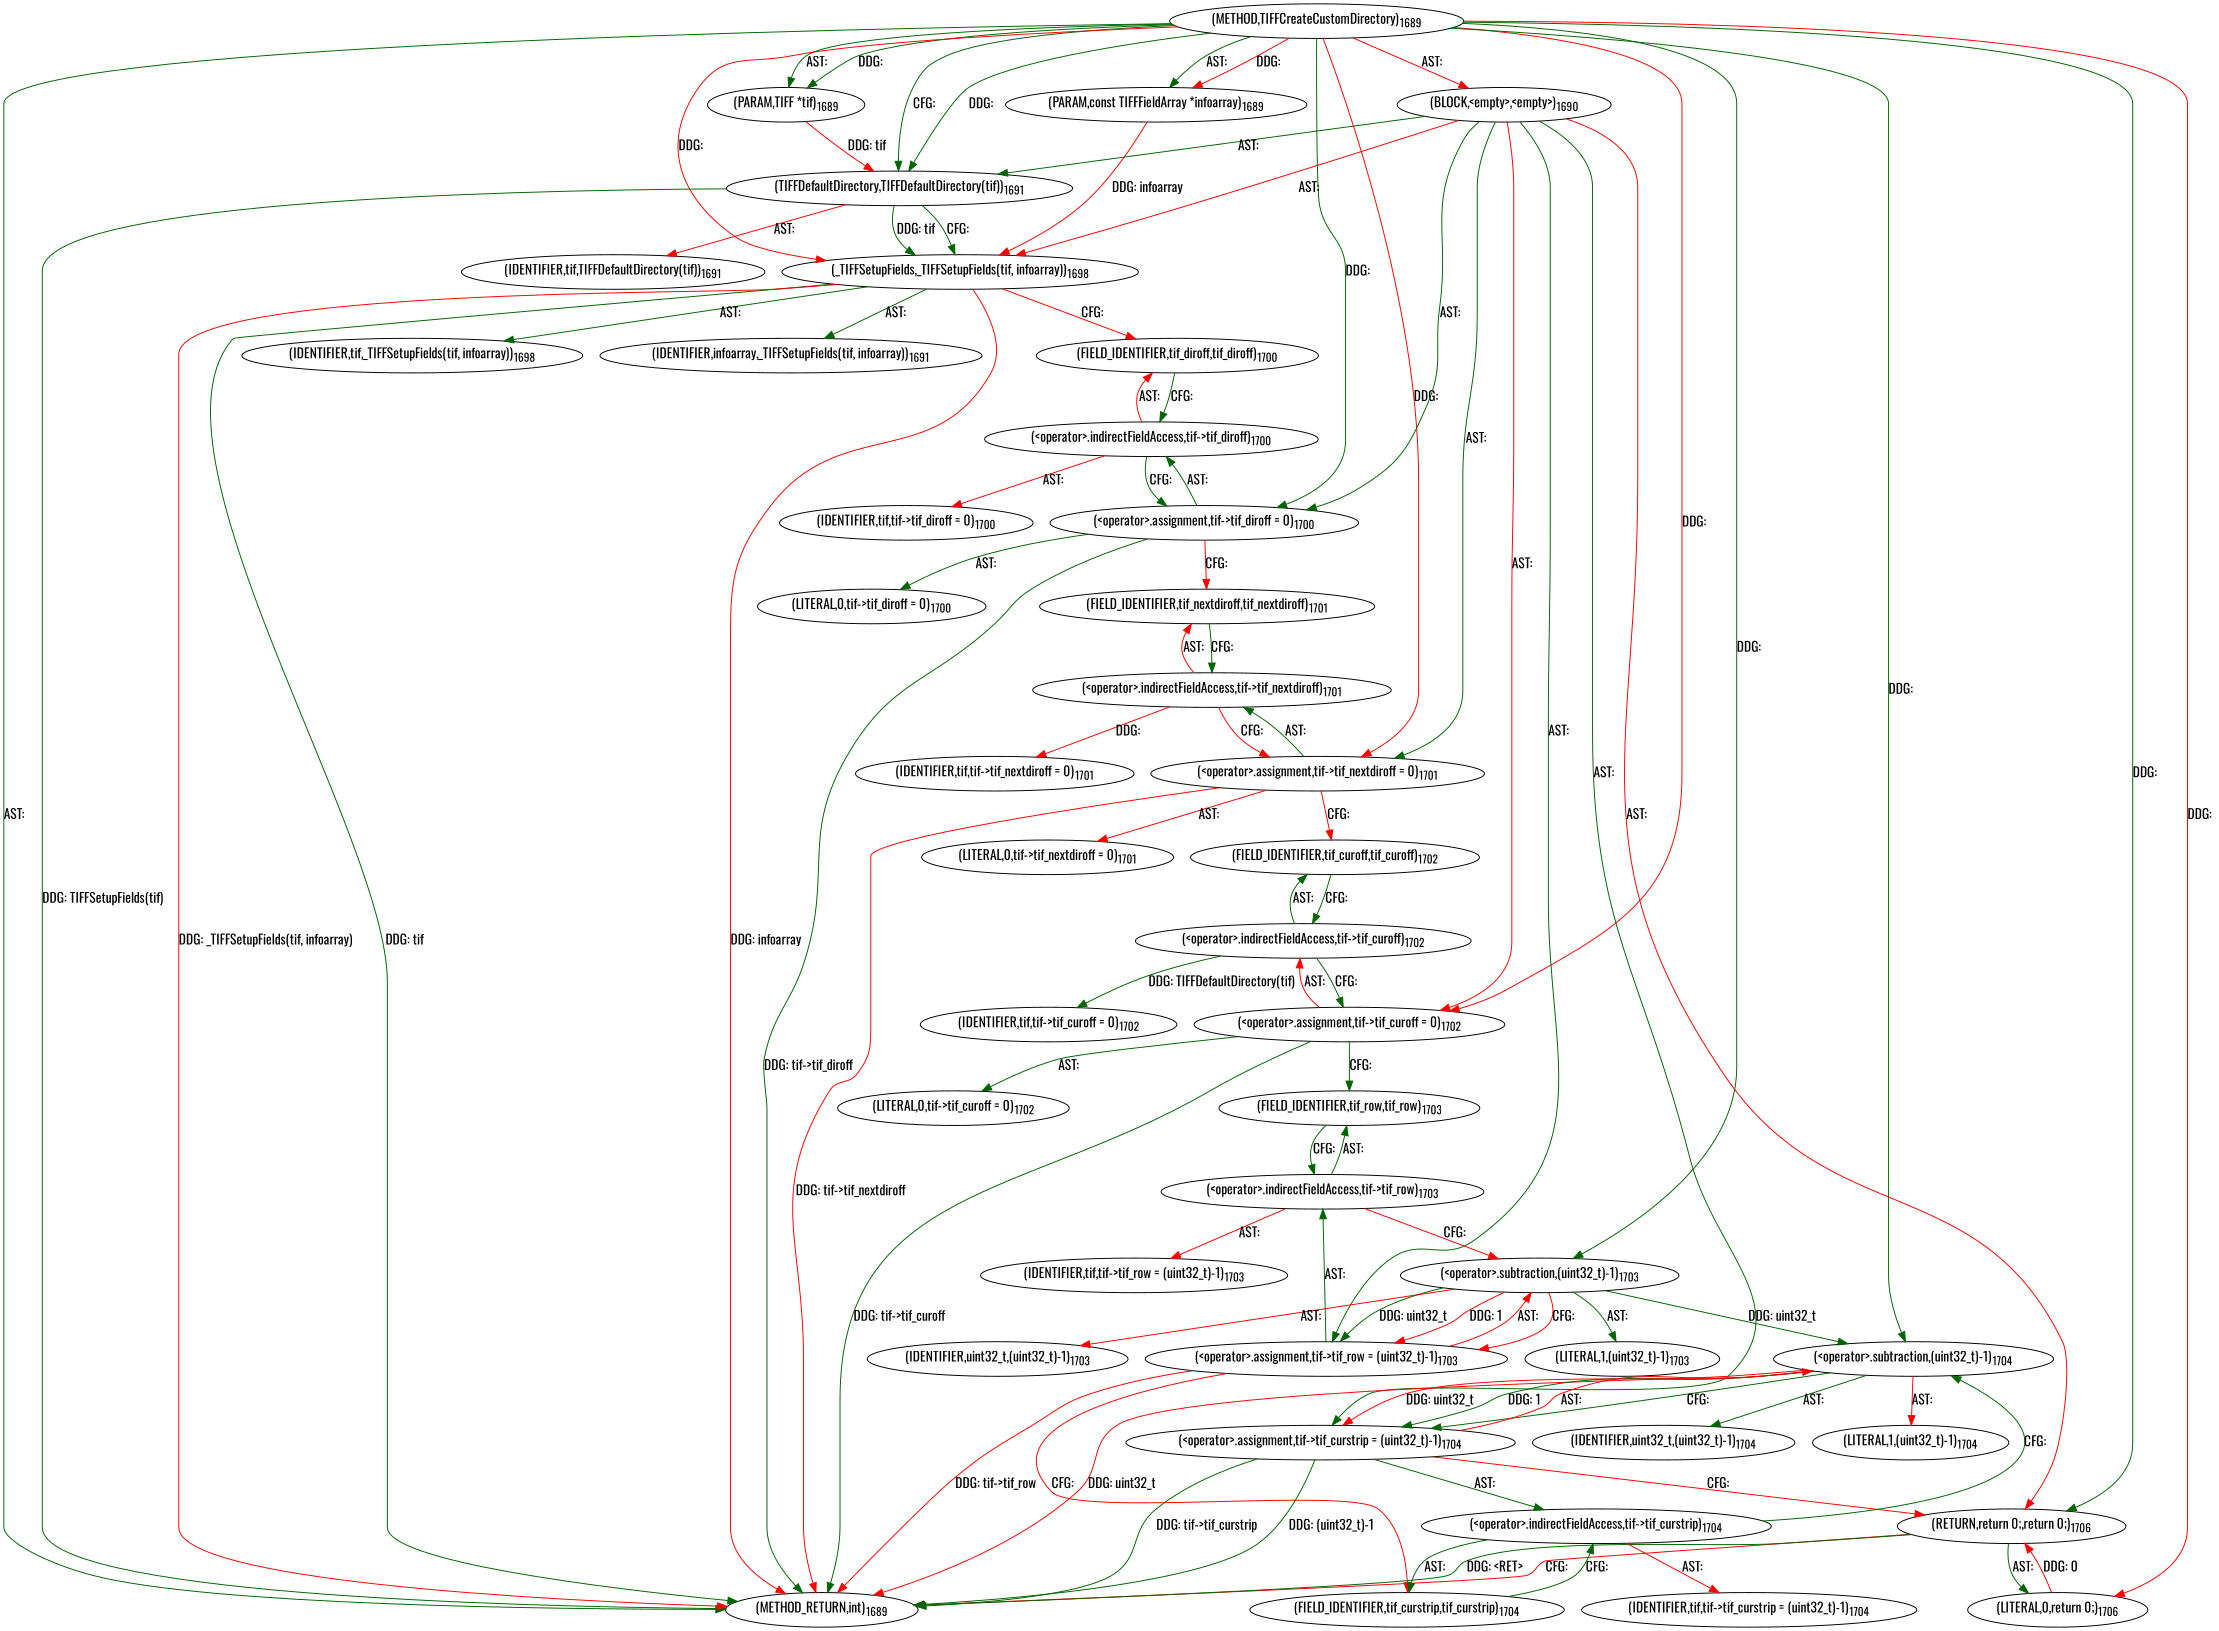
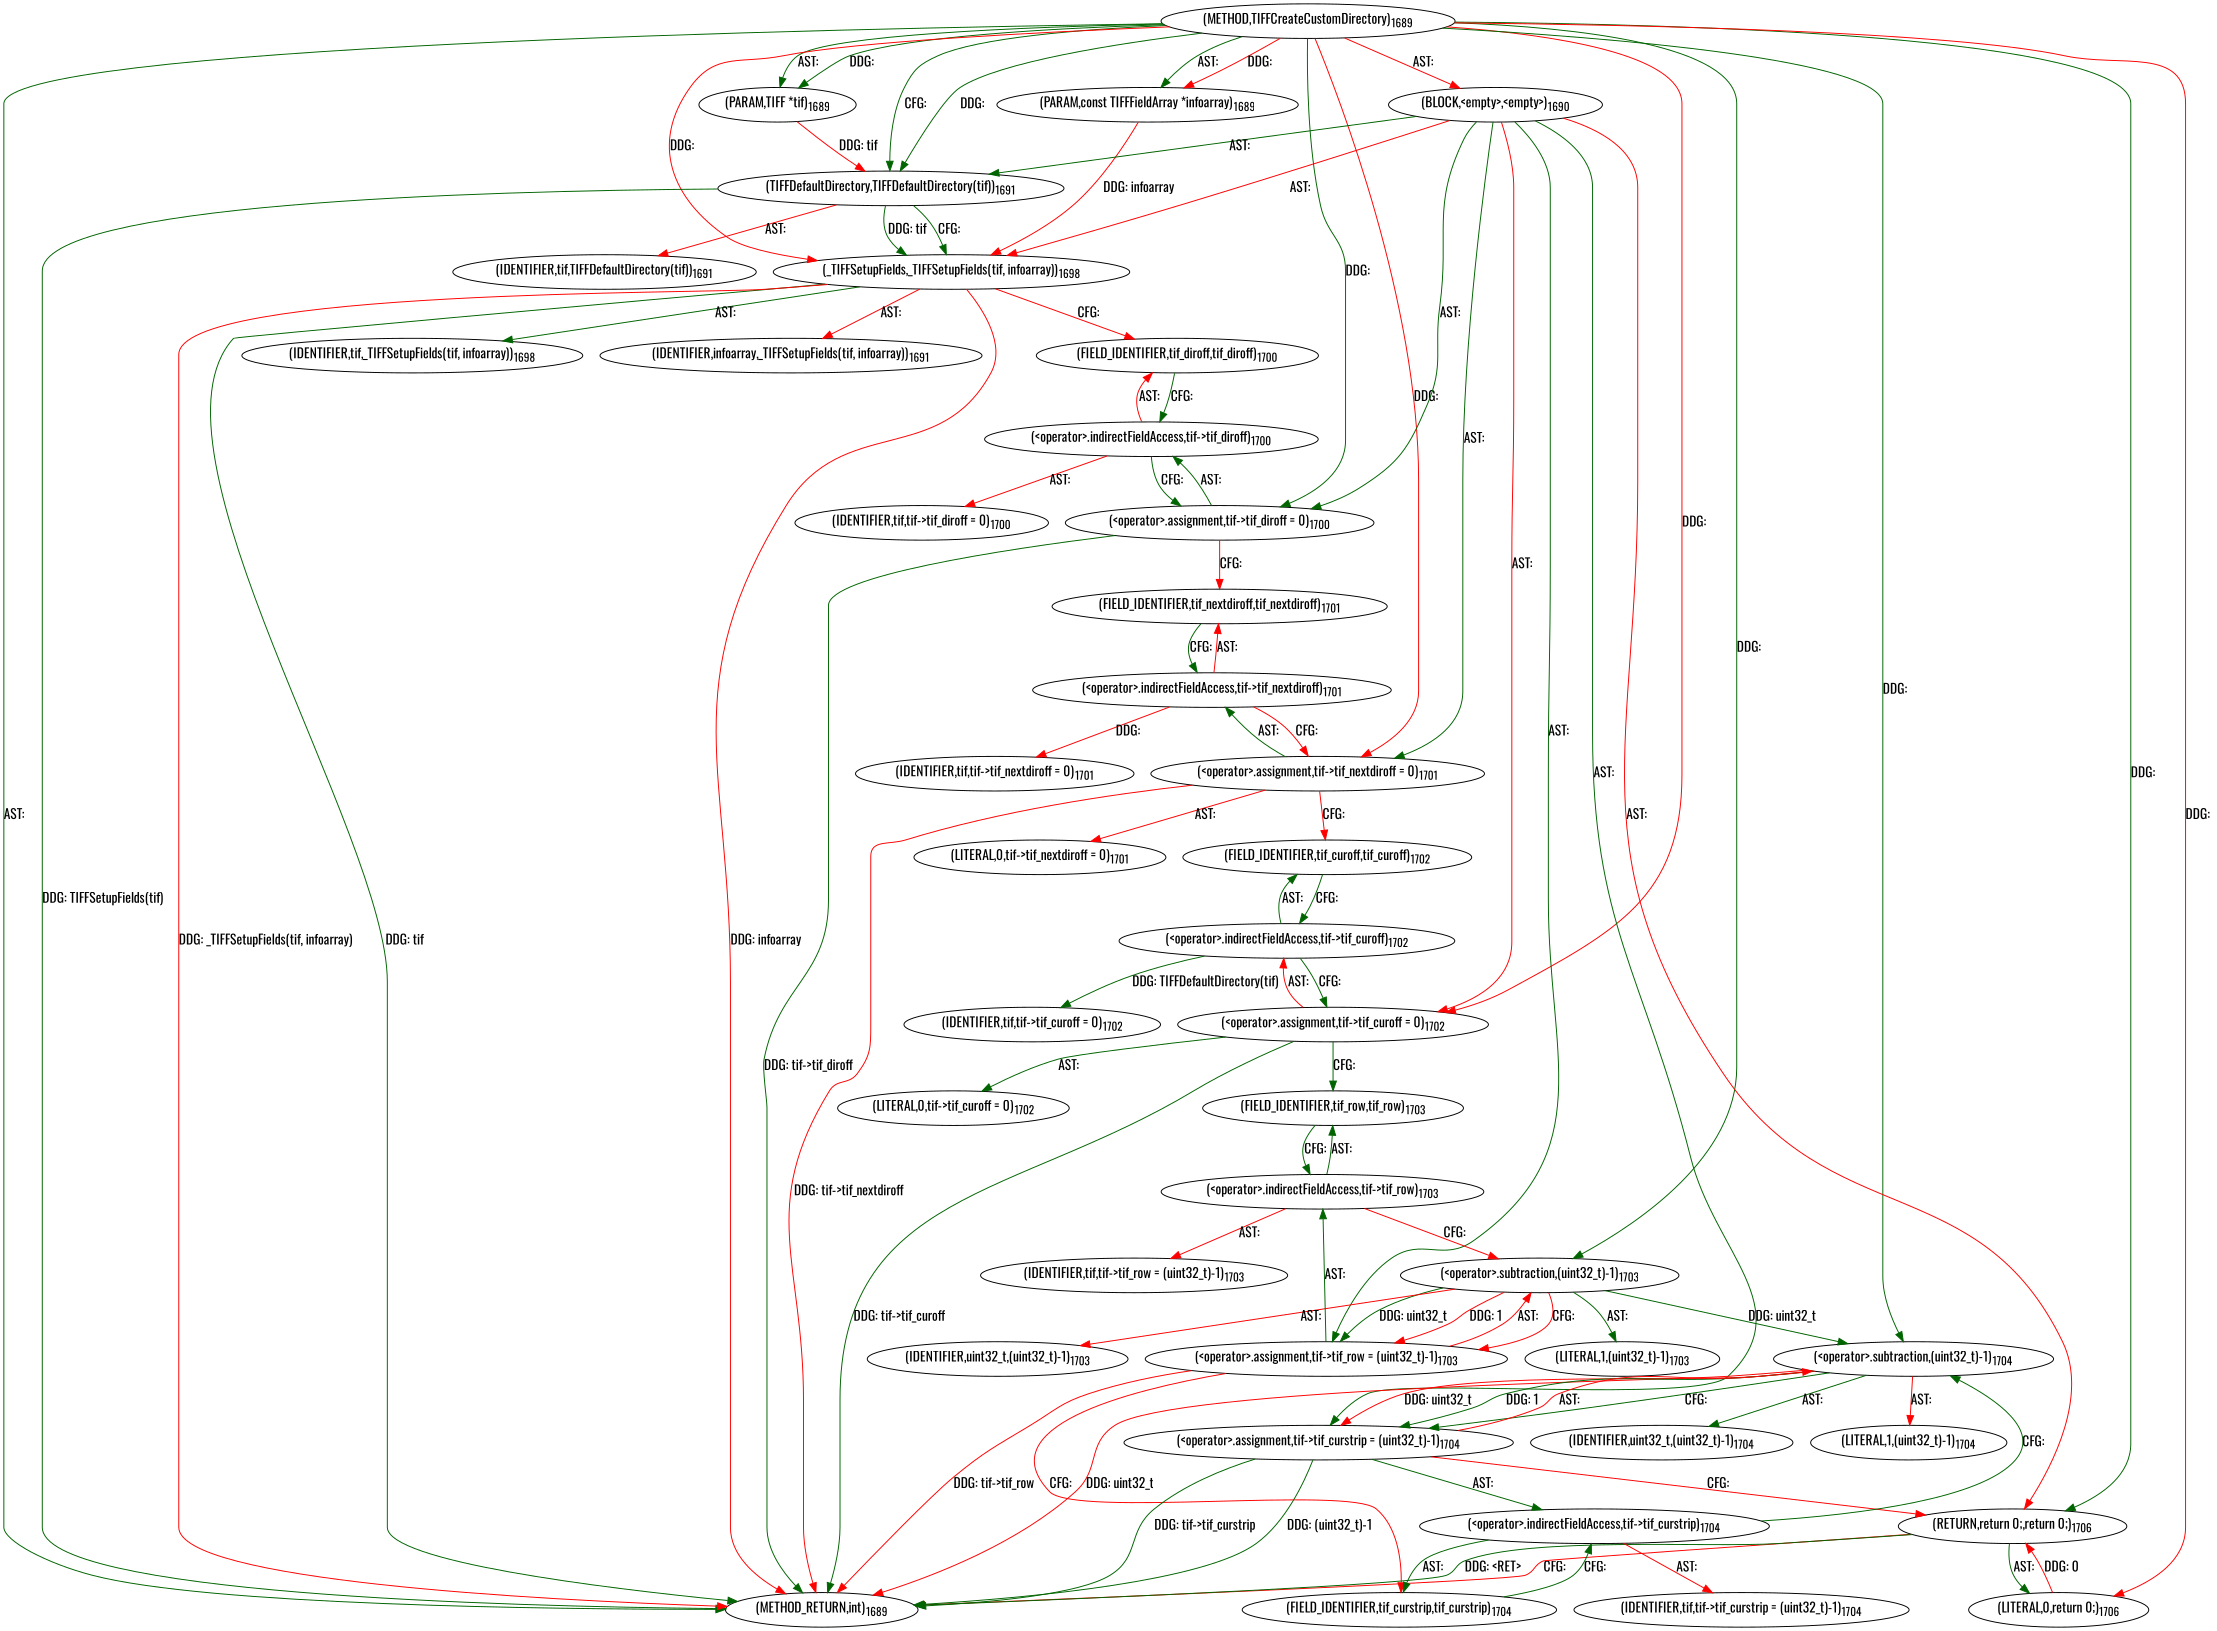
edge "(_TIFFSetupFields,_TIFFSetupFields(tif, infoarray))" -> "(IDENTIFIER,infoarray,_TIFFSetupFields(tif, infoarray))": color darkgreen -> red
node "(LITERAL,0,tif->tif_diroff = 0)": removed
